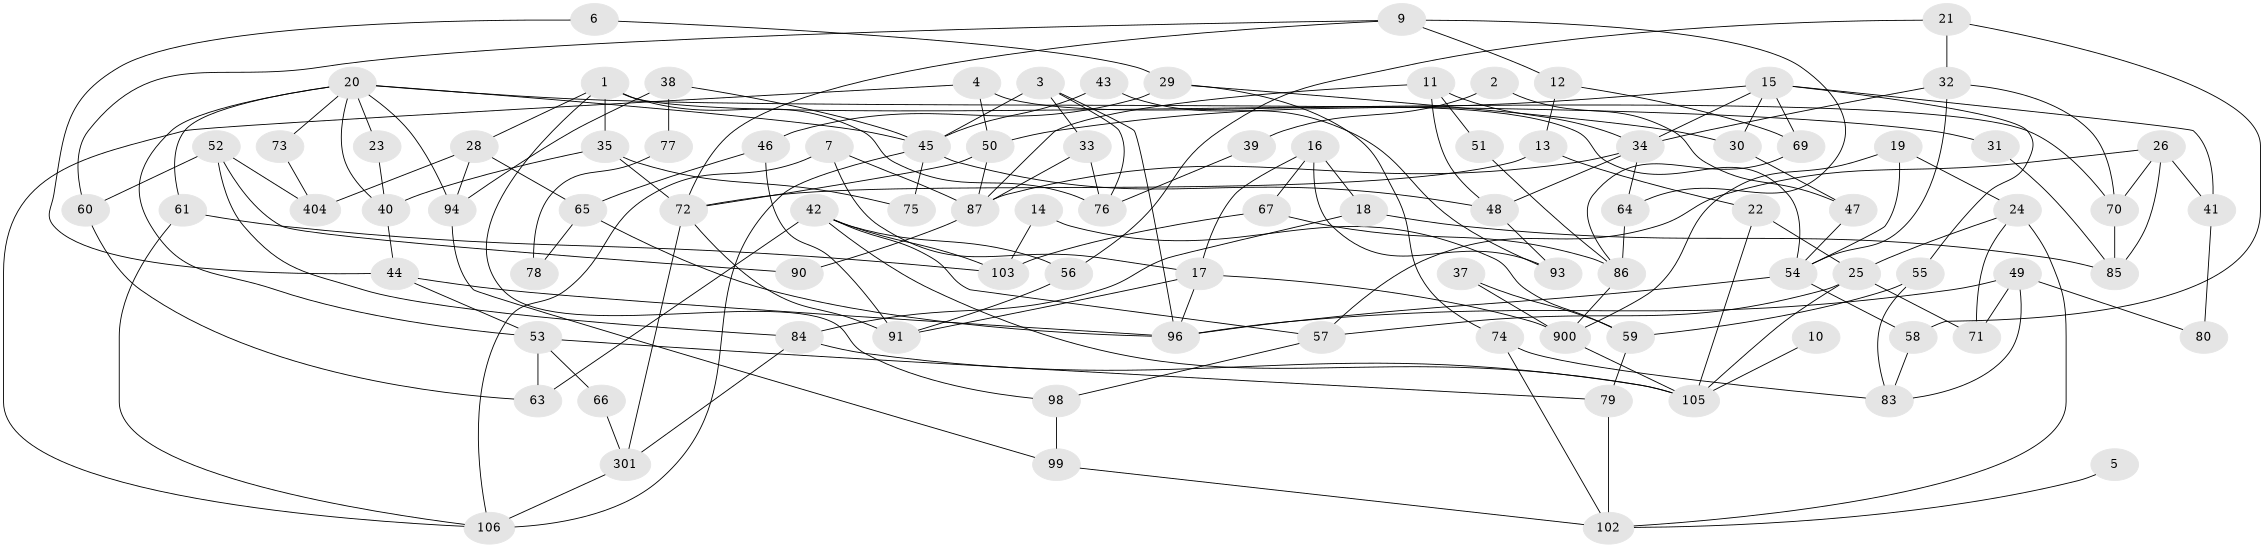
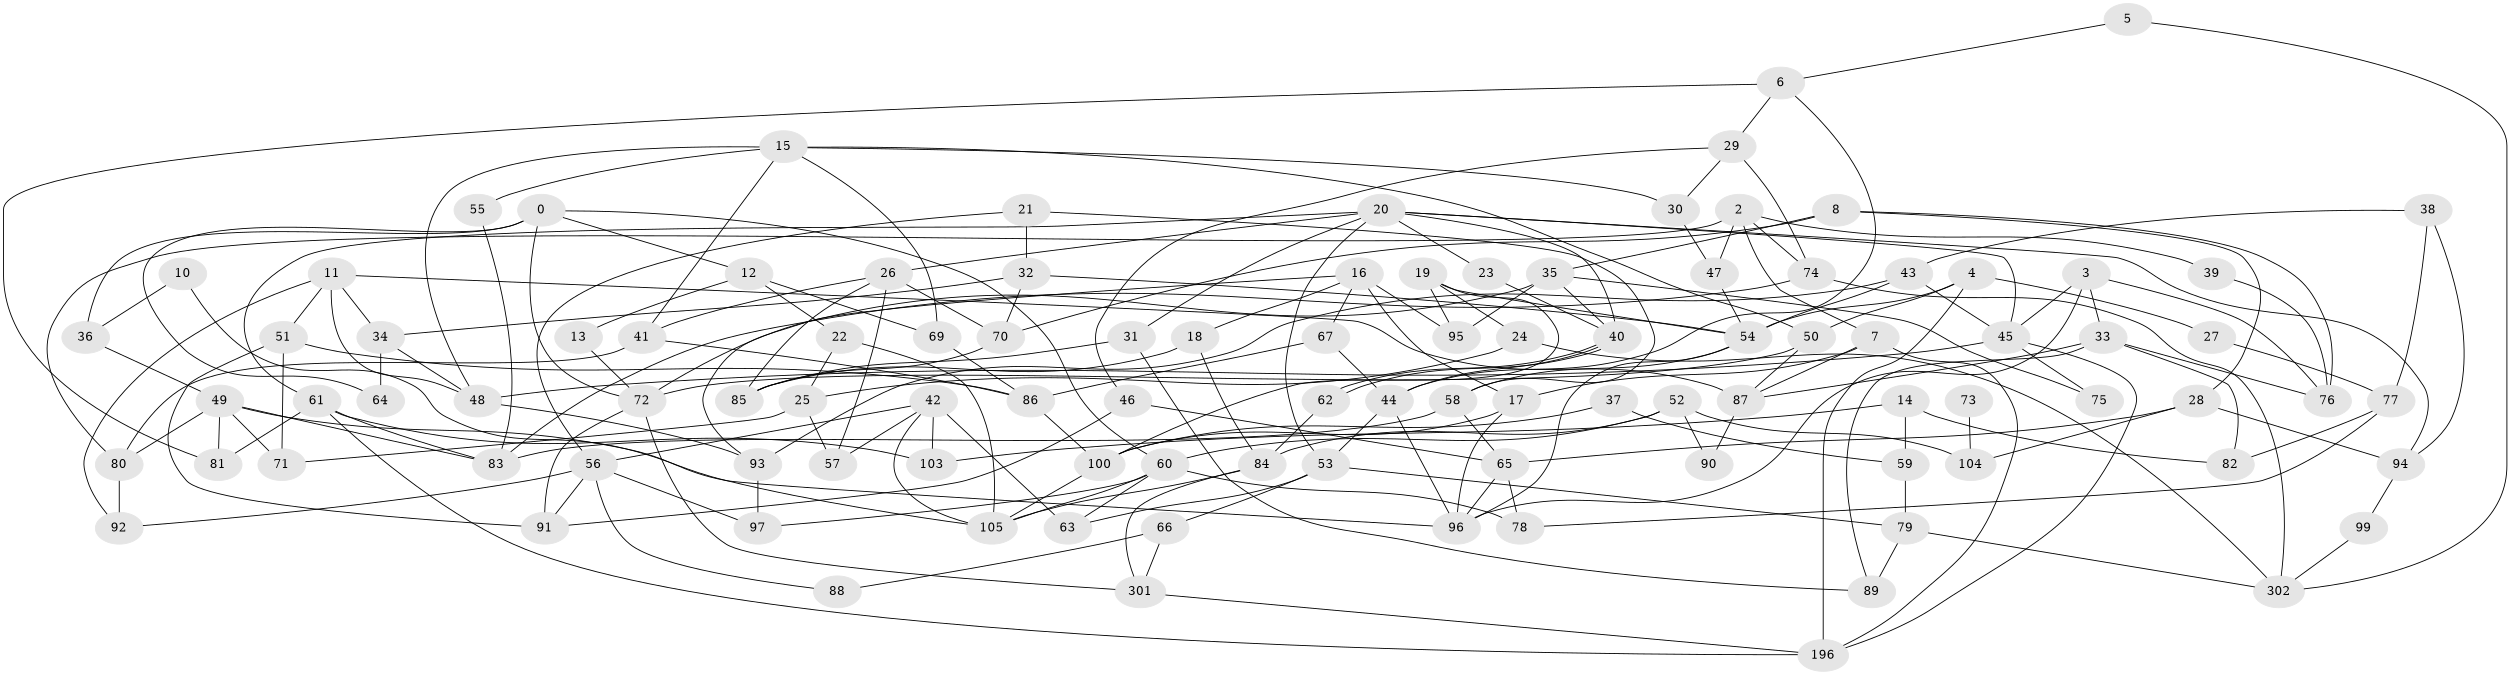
node "9": label "9" -> "0"
edge "5" -- "6": added
node "1": label "1" -> "8"
edge "38" -- "45": now "38" -- "43"
edge "20" -- "73": now "20" -- "26"
edge "15" -- "34": now "15" -- "48"
edge "34" -- "87": removed
edge "13" -- "22": now "12" -- "22"
node "404": label "404" -> "104"
edge "67" -- "103": now "67" -- "44"
edge "2" -- "80": added
edge "2" -- "74": added
edge "64" -- "86": now "41" -- "86"
edge "24" -- "71": now "51" -- "71"
edge "2" -- "7": added
edge "43" -- "54": added
edge "17" -- "91": now "51" -- "91"
edge "55" -- "59": removed
edge "25" -- "105": now "60" -- "105"
node "36": added
node "95": added
node "900": label "900" -> "100"
node "27": added
node "98": removed
node "62": added
edge "58" -- "65": added
edge "61" -- "83": added
node "81": added
node "82": added
edge "60" -- "78": added
node "92": added
node "106": label "106" -> "196"
node "97": added
node "102": label "102" -> "302"
node "88": added
node "89": added
